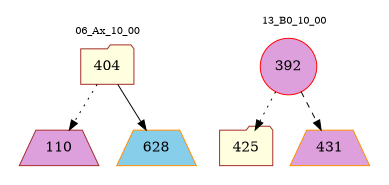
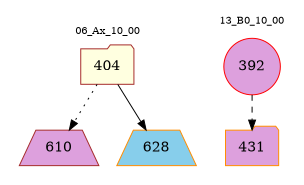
node "110": label "110" -> "610"
node "425": removed
node "431": shape trapezium -> folder
